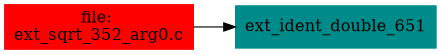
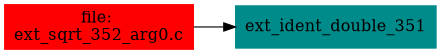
node "ext_ident_double_651": label "ext_ident_double_651" -> "ext_ident_double_351"
